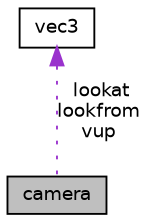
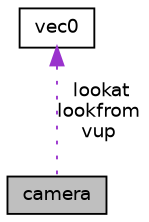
node "vec3": label "vec3" -> "vec0"
